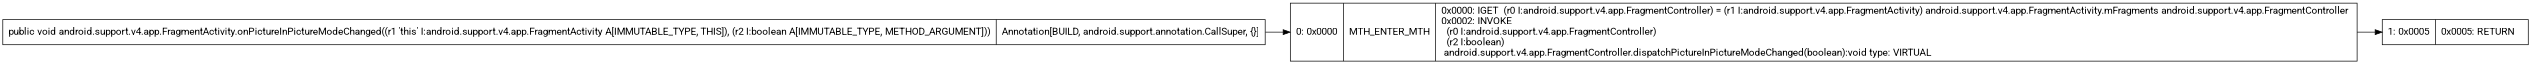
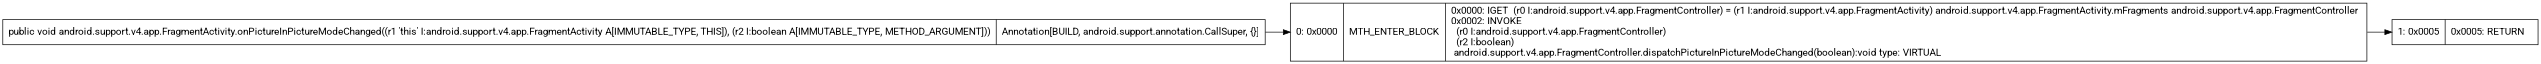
node "0: 0x0000": text "MTH_ENTER_MTH" -> "MTH_ENTER_BLOCK"
